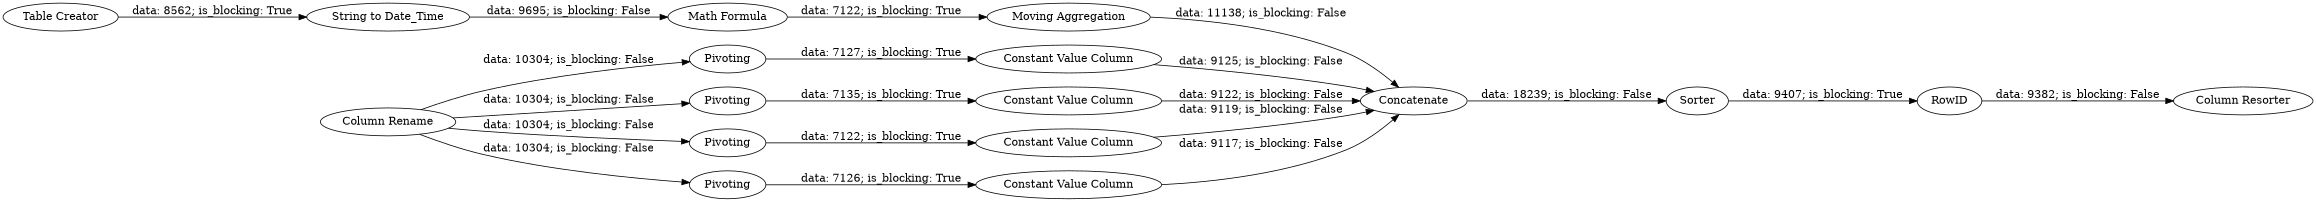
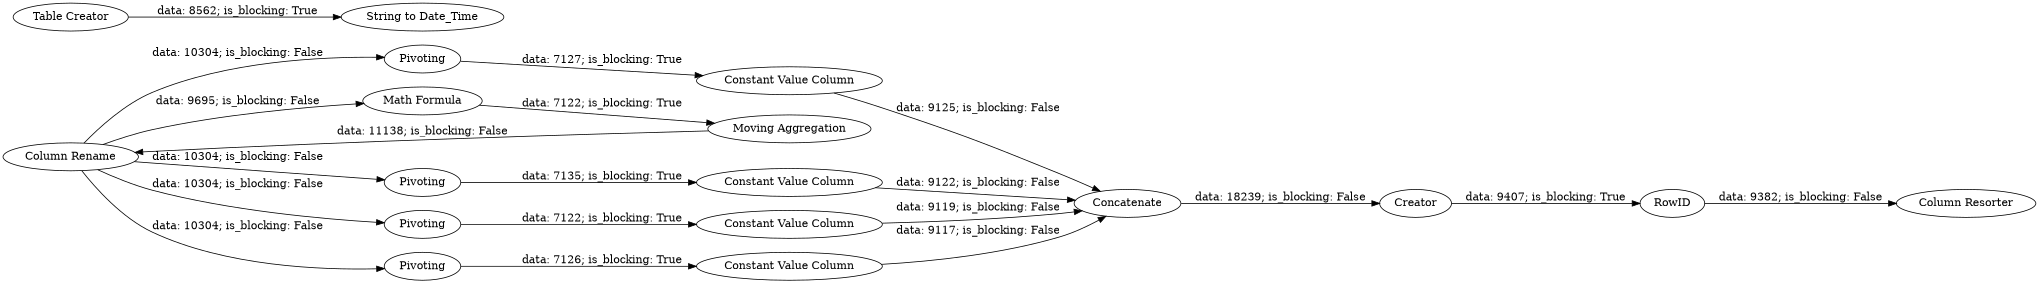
edge "String to Date_Time" -> "Math Formula": now "Column Rename" -> "Math Formula"
edge "Moving Aggregation" -> "Concatenate": now "Moving Aggregation" -> "Column Rename"
node "Sorter": label "Sorter" -> "Creator"
